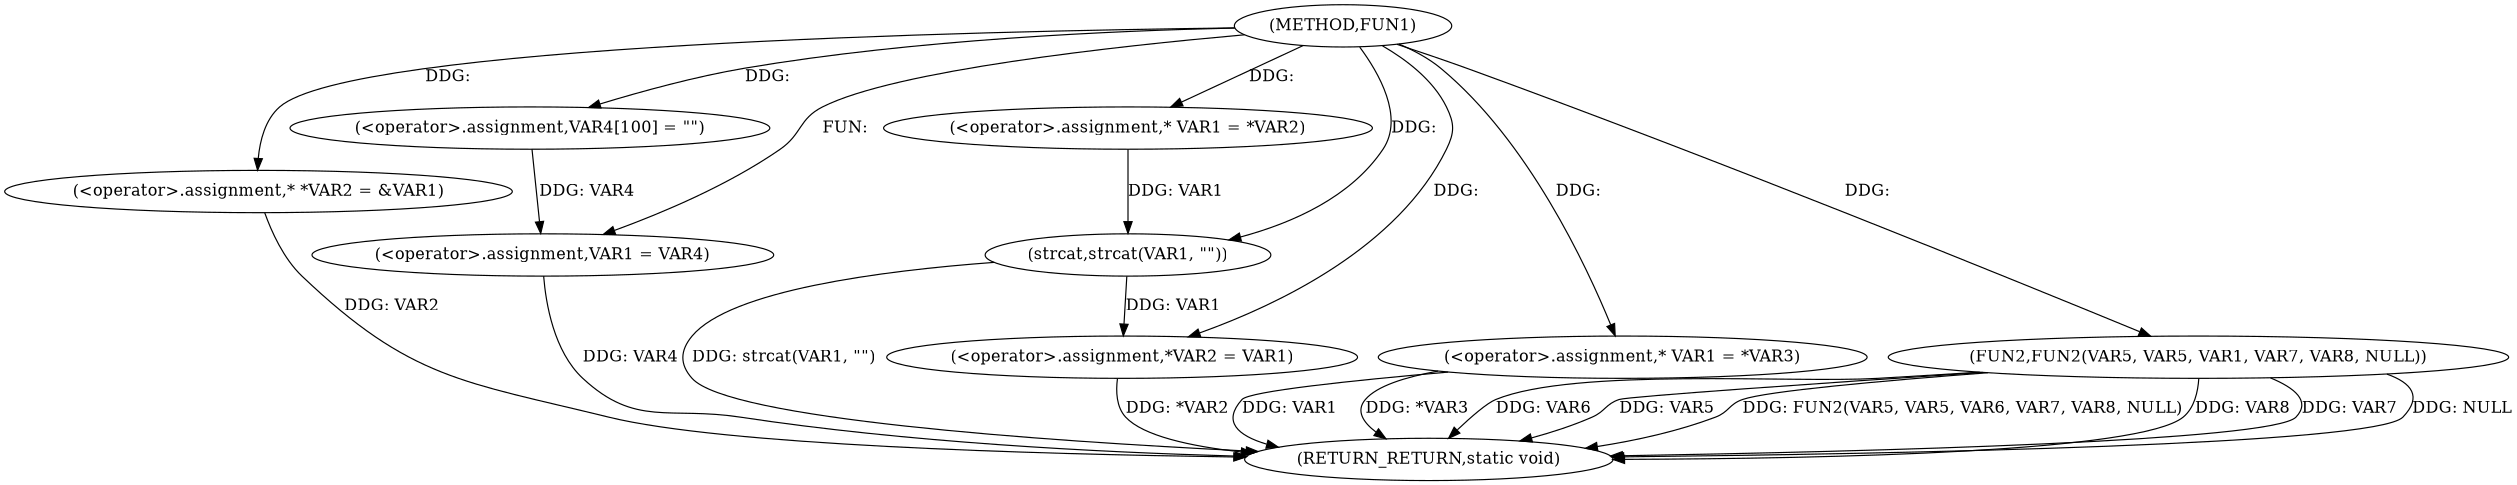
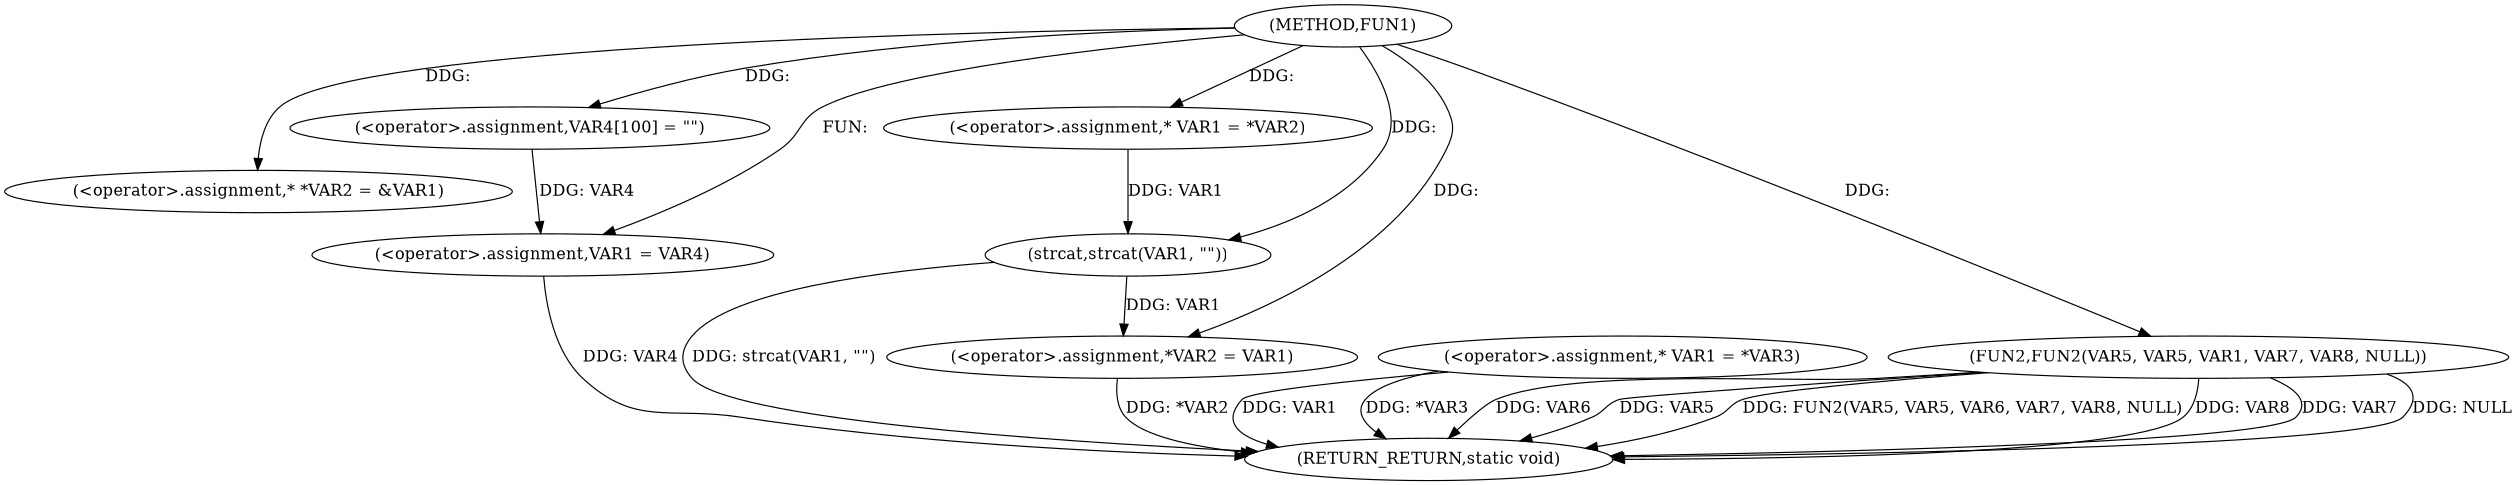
edge "(METHOD,FUN1)" -> "(<operator>.assignment,* VAR1 = *VAR3)": removed, label "DDG:"
edge "(<operator>.assignment,* *VAR2 = &VAR1)" -> "(RETURN_RETURN,static void)": removed, label "DDG: VAR2"
